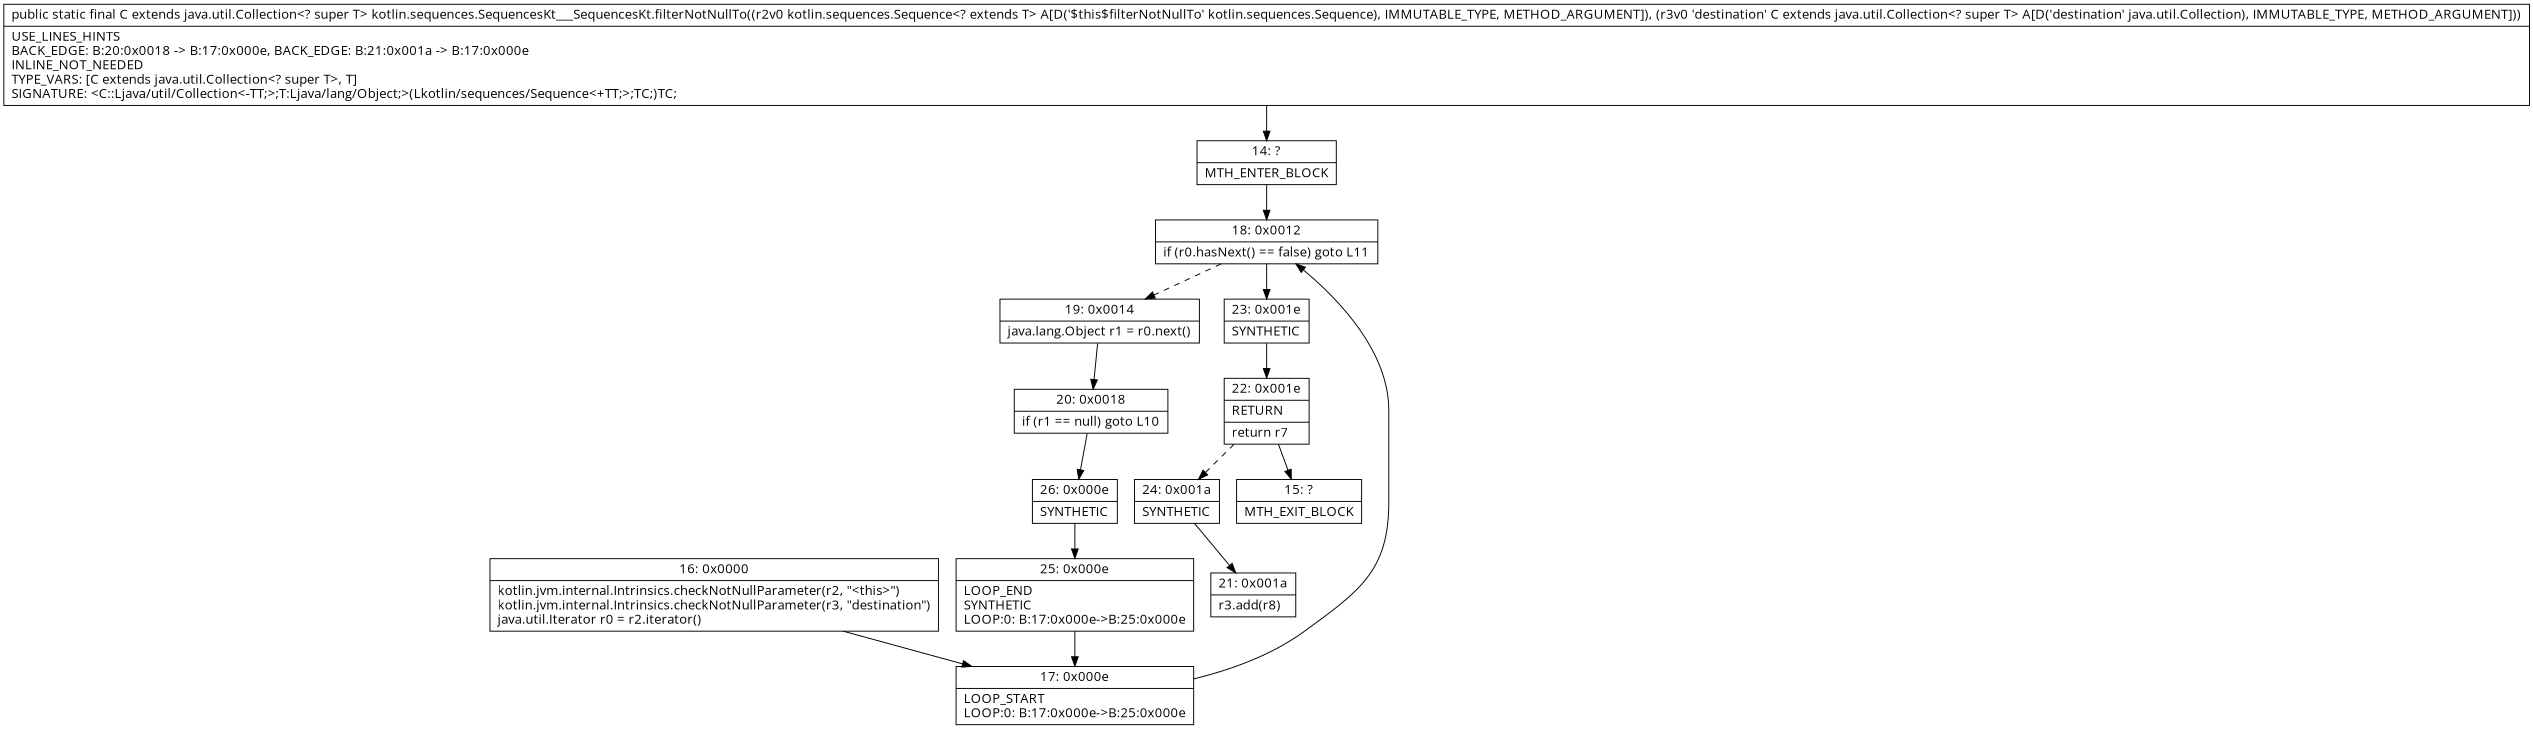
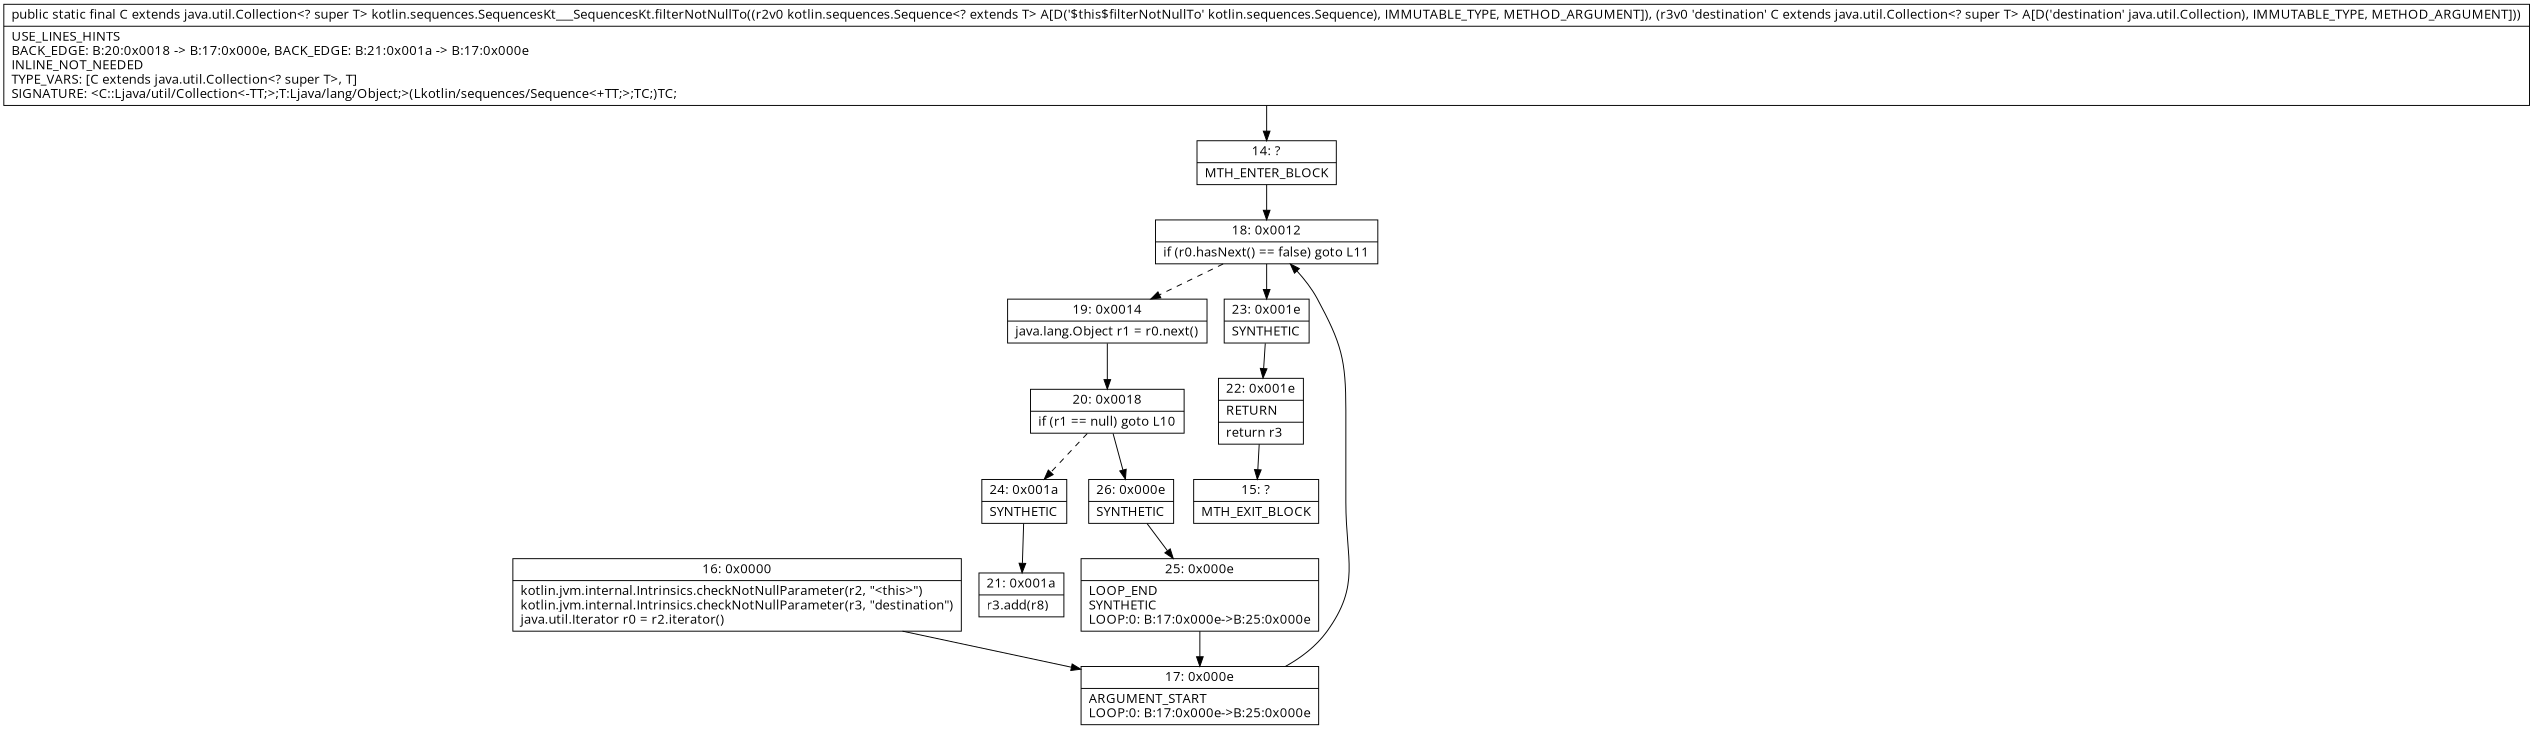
node "22: 0x001e": text "return r7" -> "return r3"
edge "22: 0x001e" -> "24: 0x001a": now "20: 0x0018" -> "24: 0x001a"
node "17: 0x000e": text "LOOP_START" -> "ARGUMENT_START"
